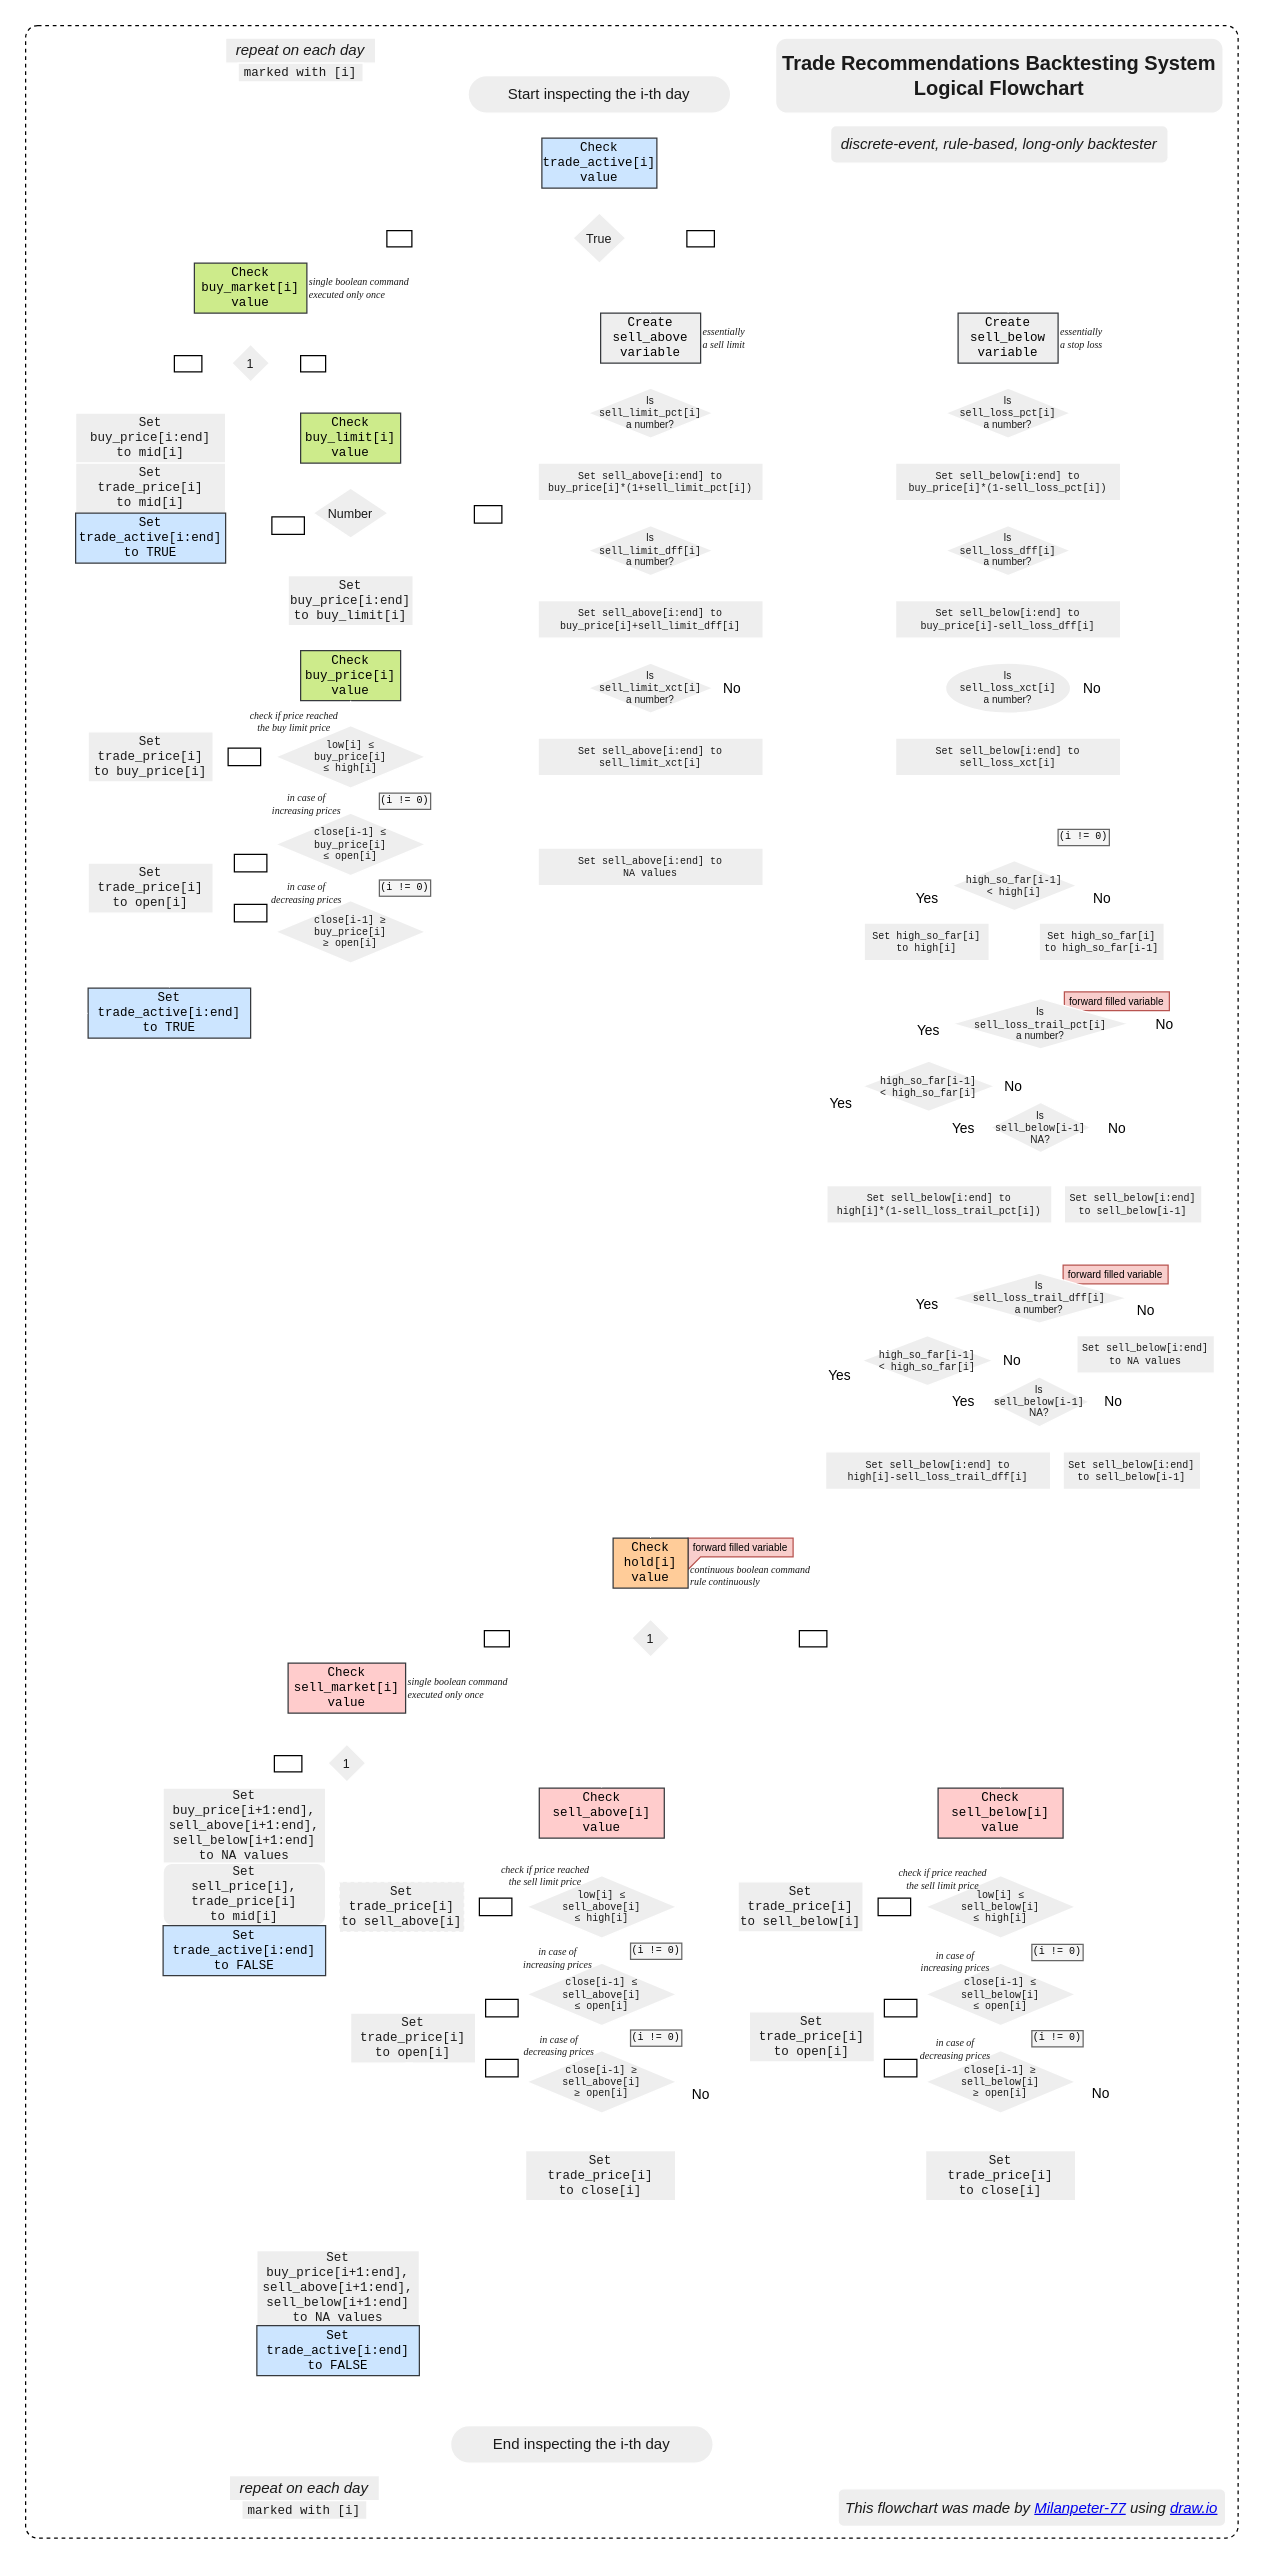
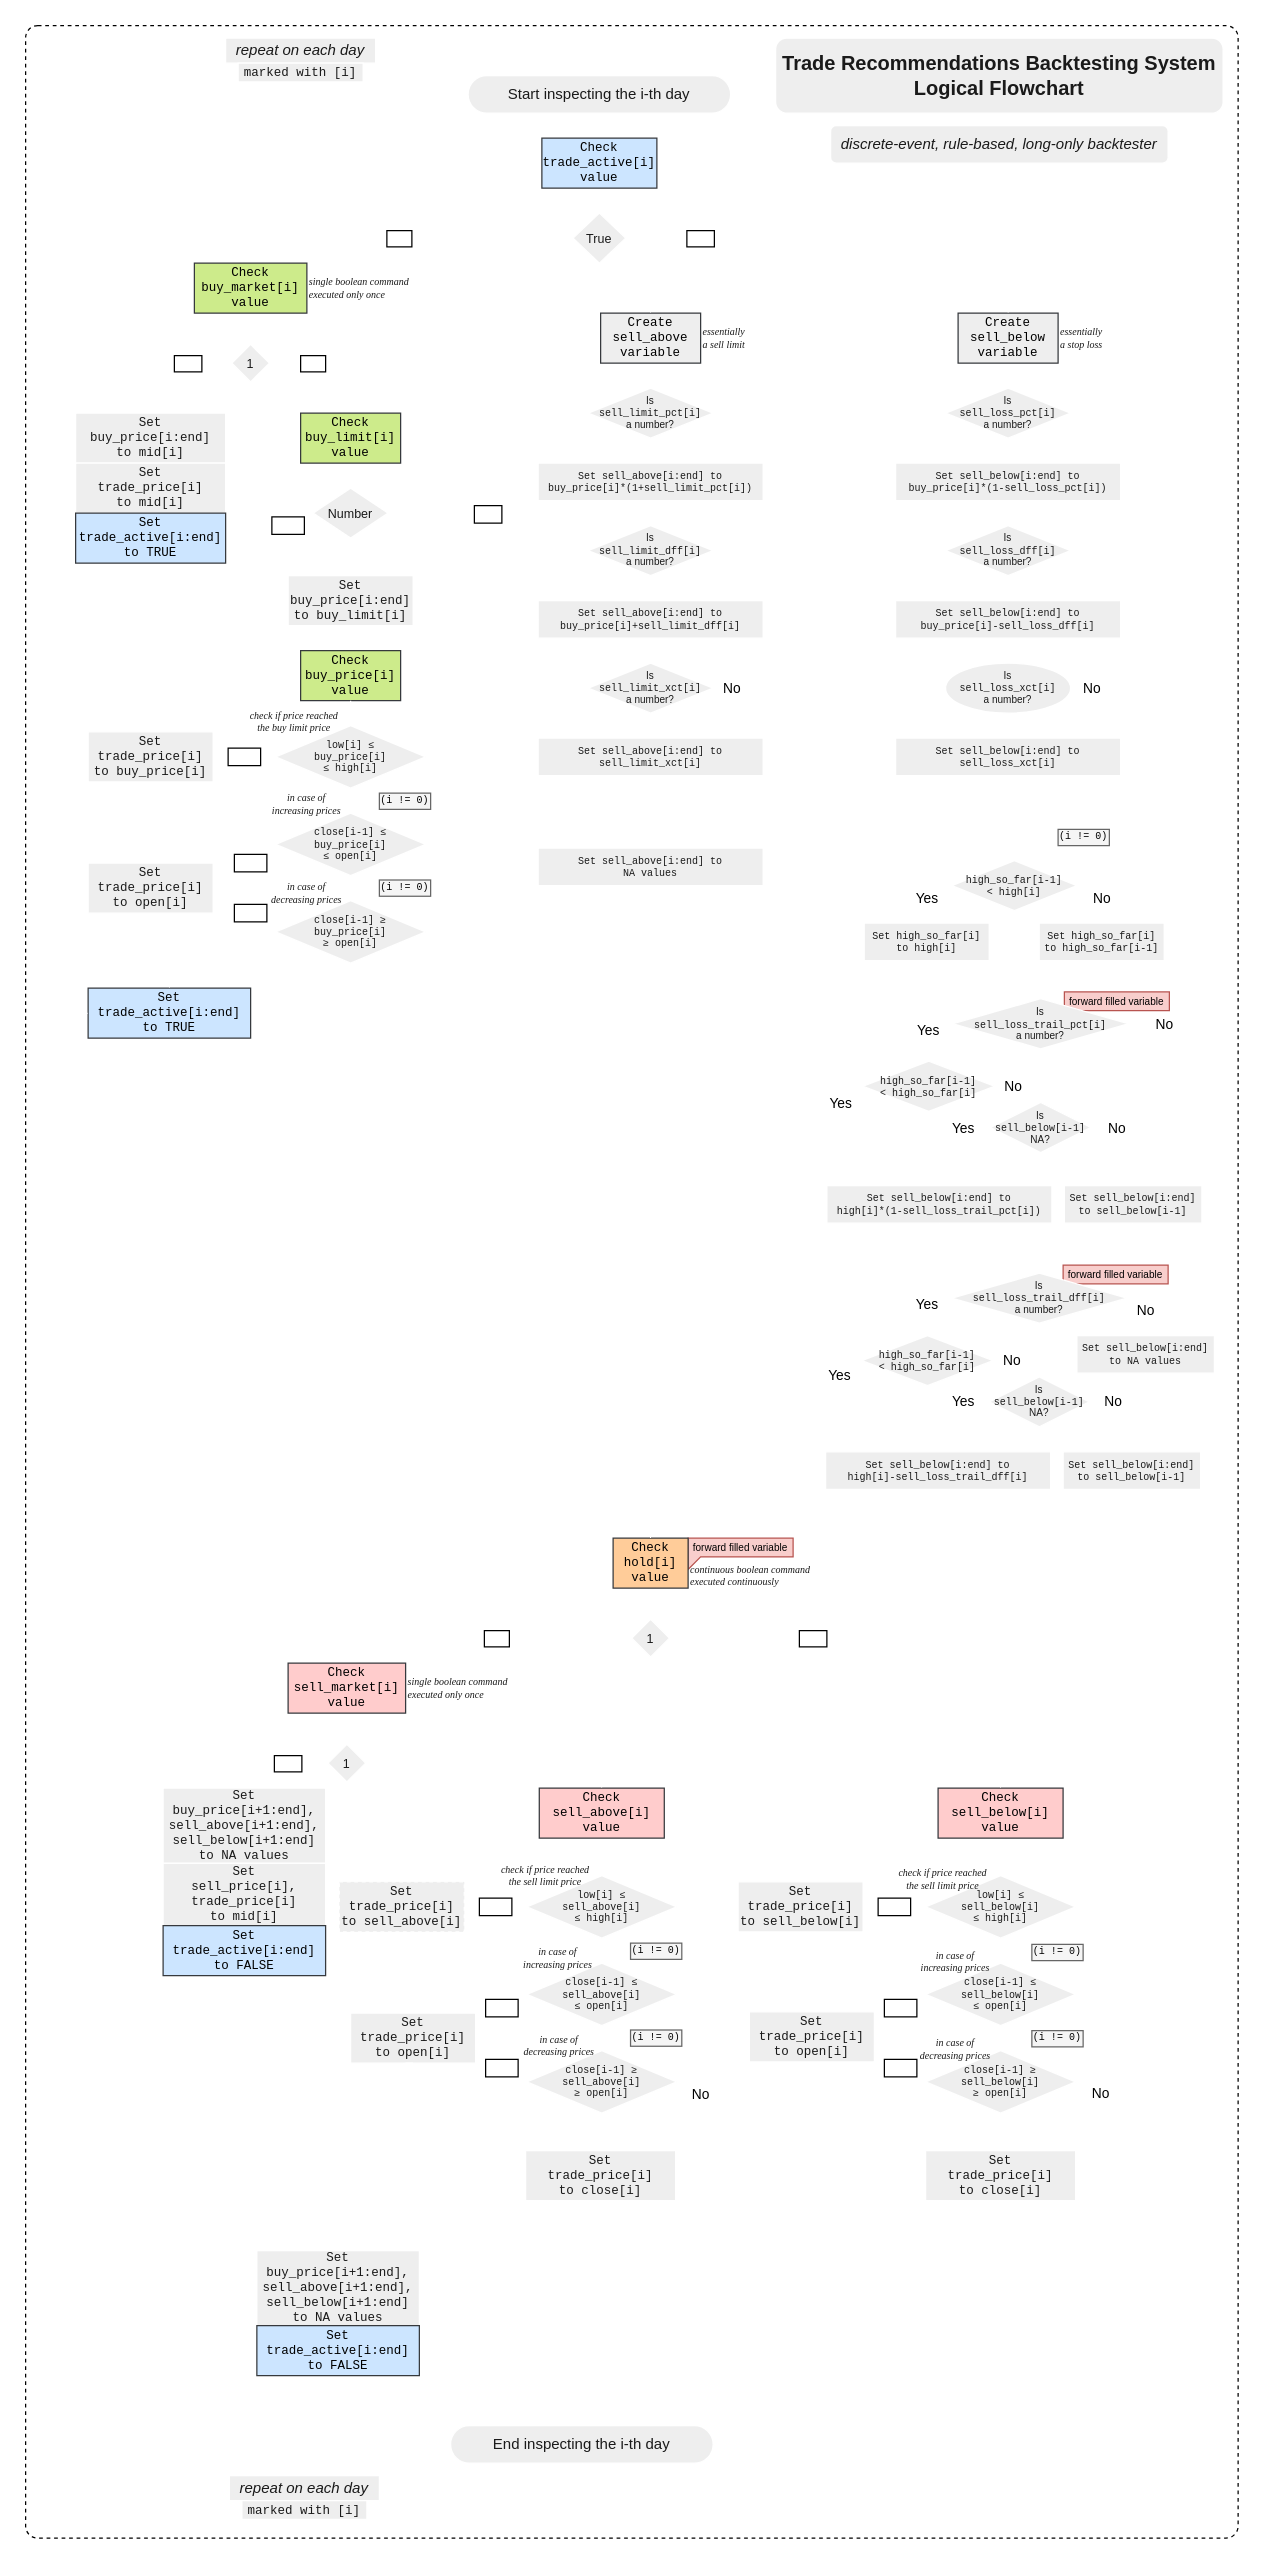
node "continuous boolean command rule continuously": label "continuous boolean command rule continuously" -> "continuous boolean command executed continuously"
node "Set sell_price[i], trade_price[i] to mid[i]": shape rounded rectangle -> rectangle
node "This flowchart was made by Milanpeter-77 using draw.io": removed
